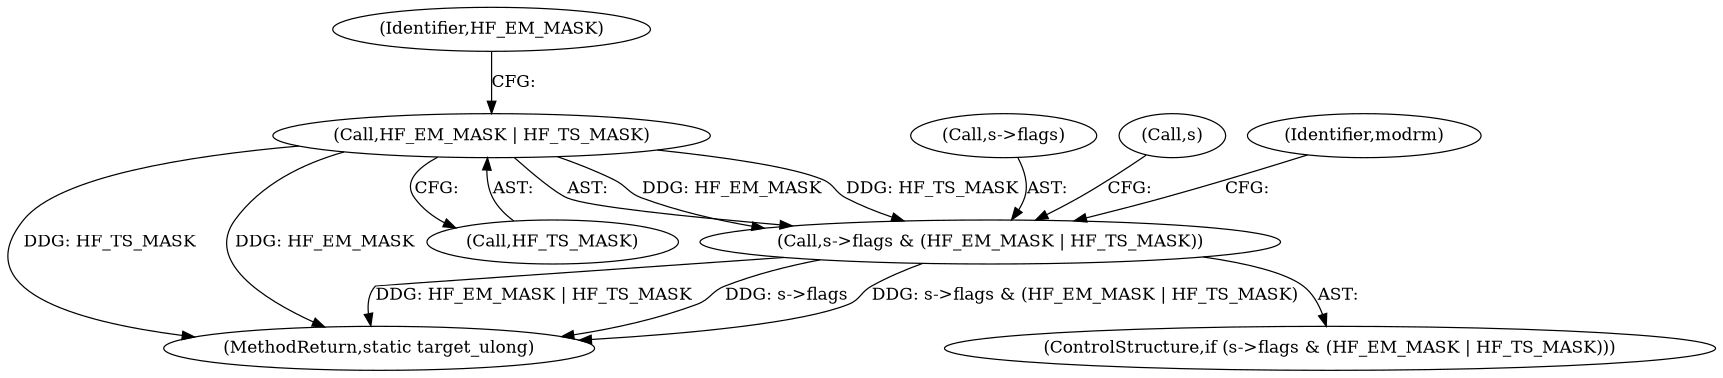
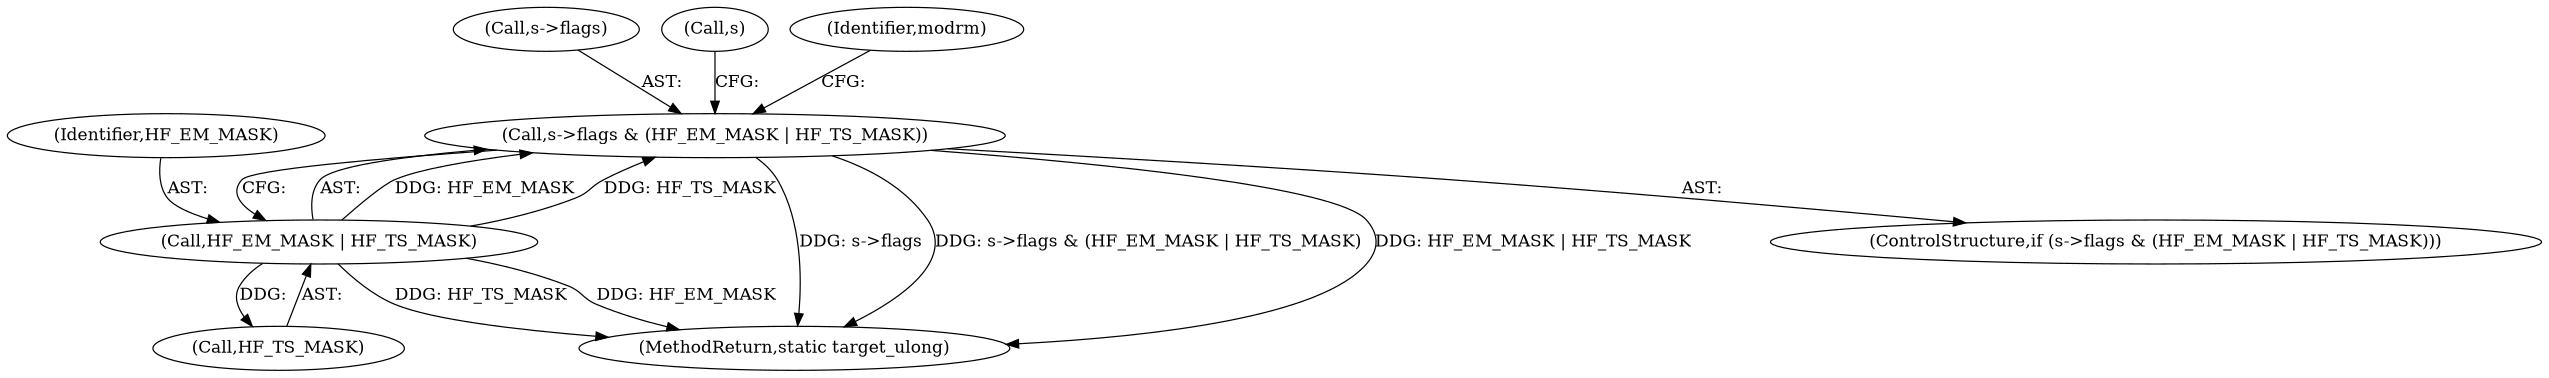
edge "(Identifier,HF_EM_MASK)" -> "(Call,HF_EM_MASK | HF_TS_MASK)": label "CFG: " -> "AST: "
edge "(Call,s->flags & (HF_EM_MASK | HF_TS_MASK))" -> "(Call,HF_EM_MASK | HF_TS_MASK)": added, label "CFG:"
edge "(Call,HF_EM_MASK | HF_TS_MASK)" -> "(Call,HF_TS_MASK)": label "CFG: " -> "DDG: "
